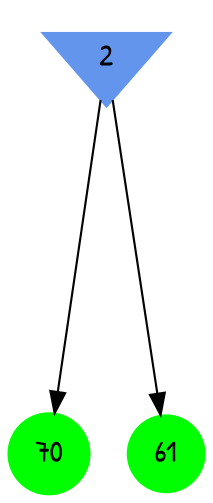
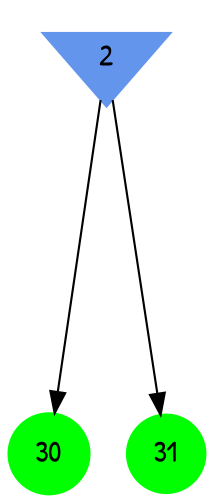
node "70": label "70" -> "30"
node "61": label "61" -> "31"
